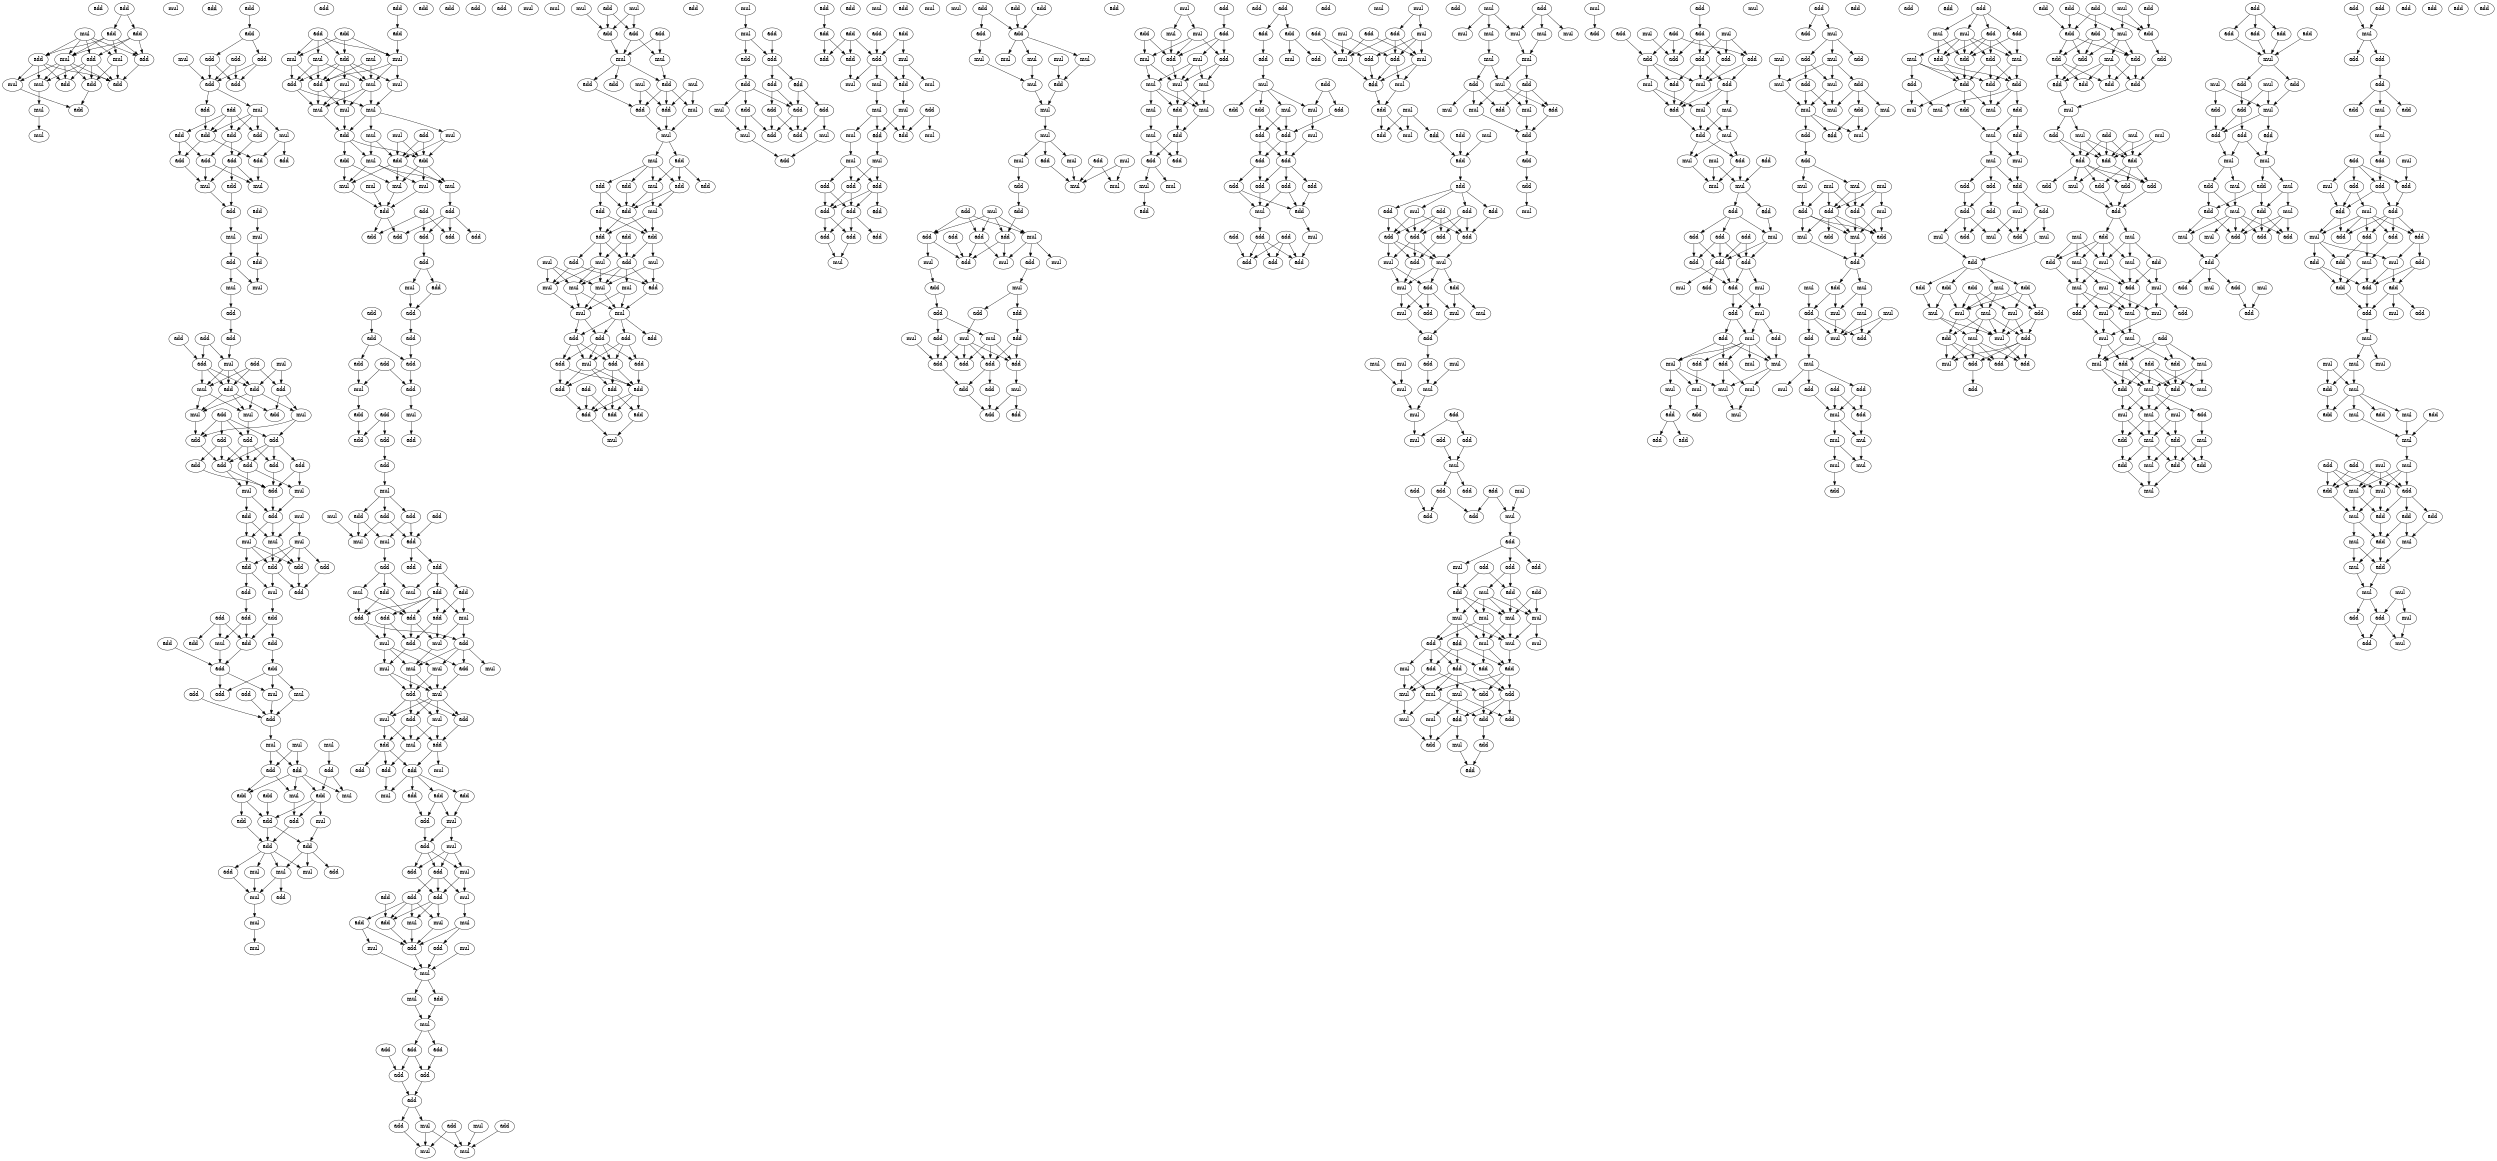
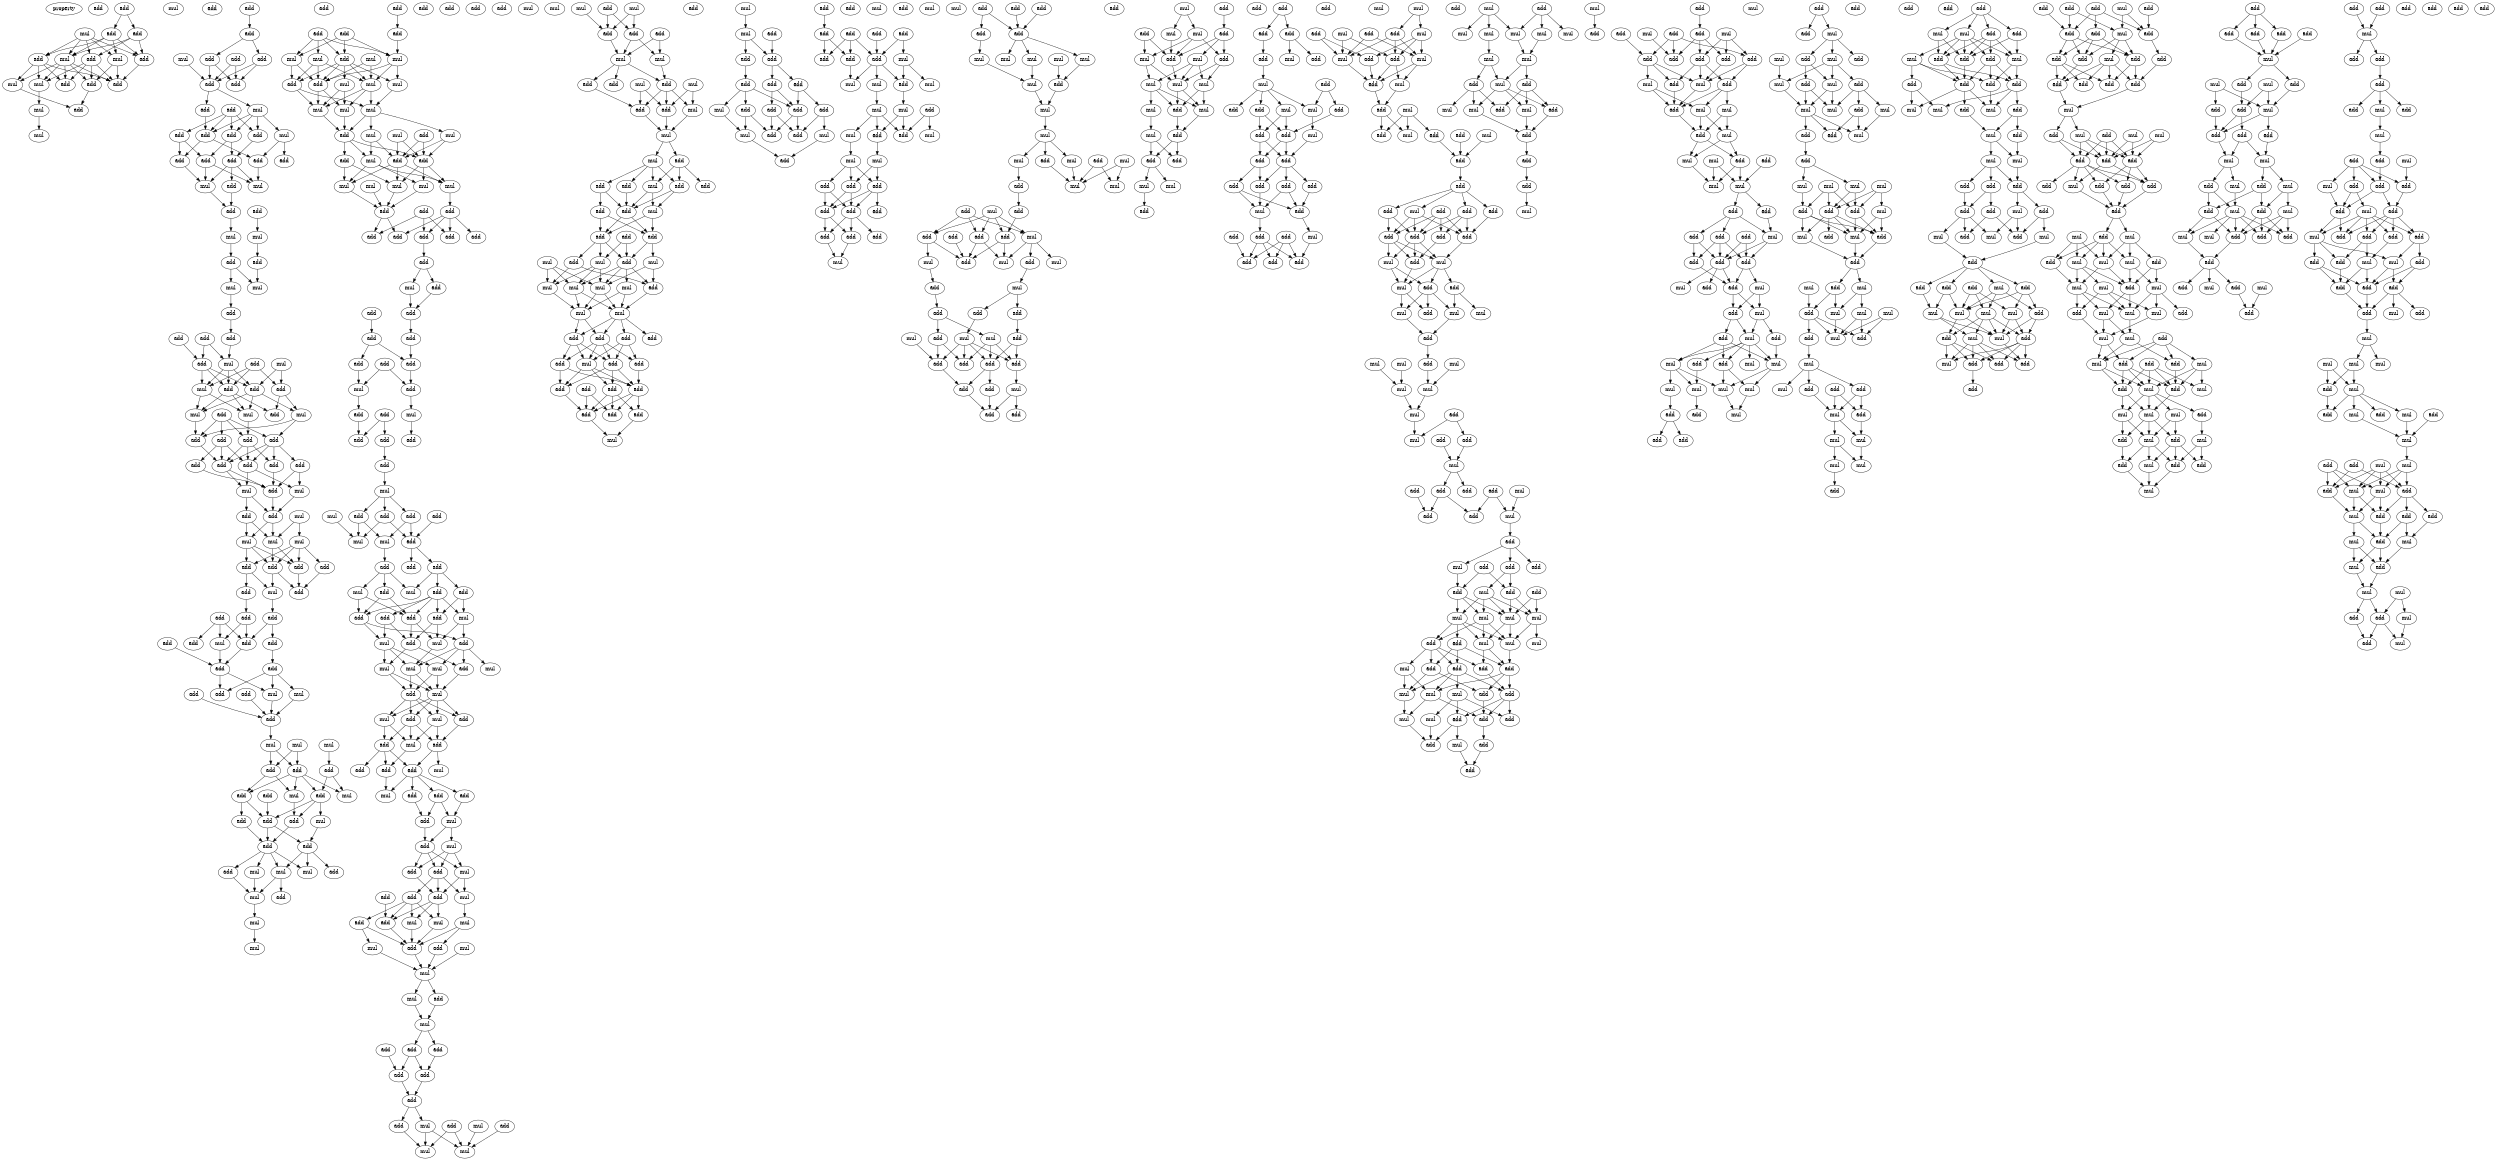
node "property": added
